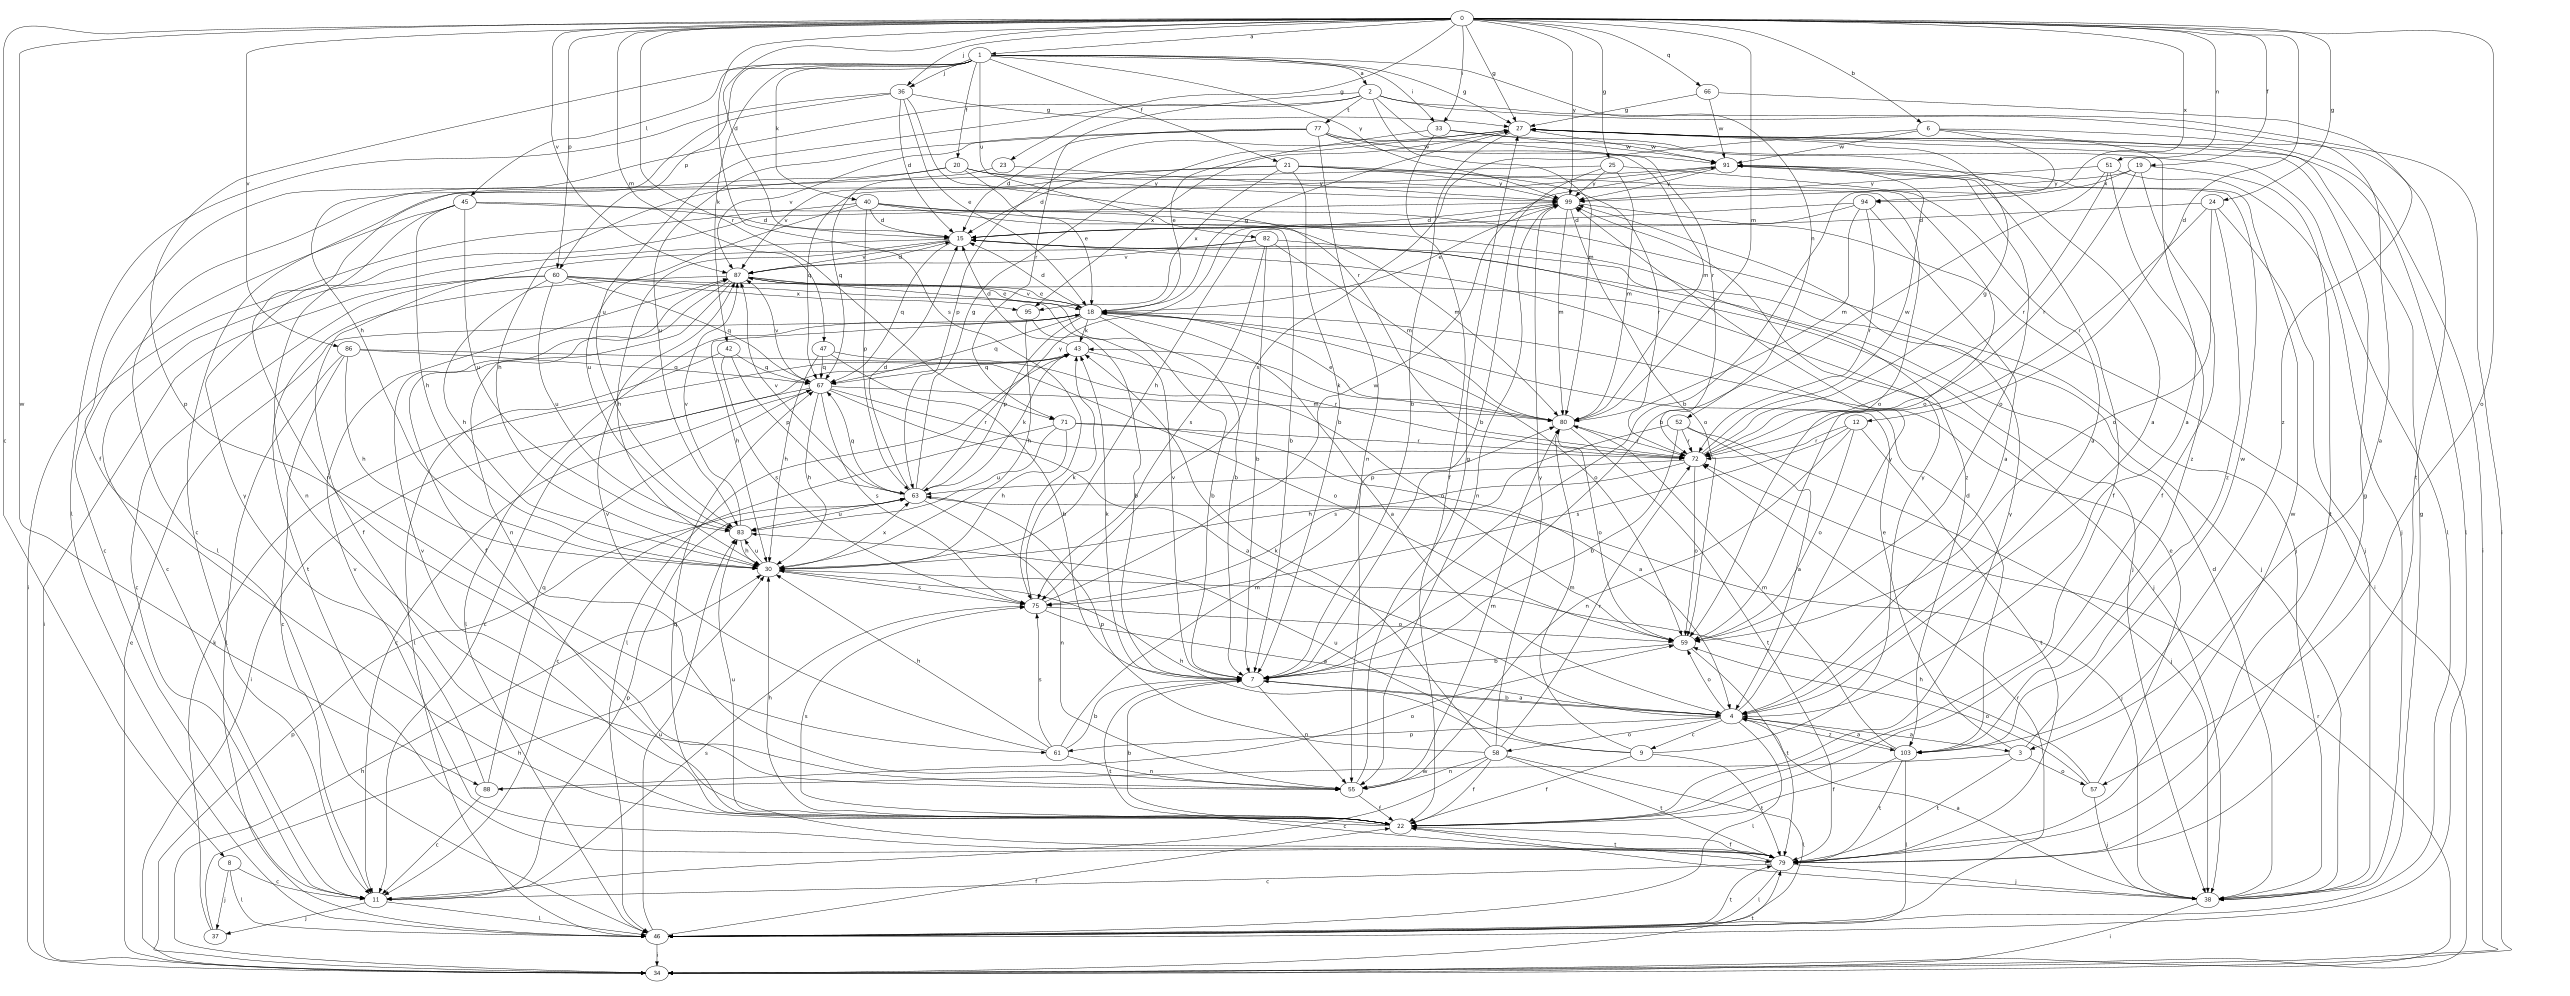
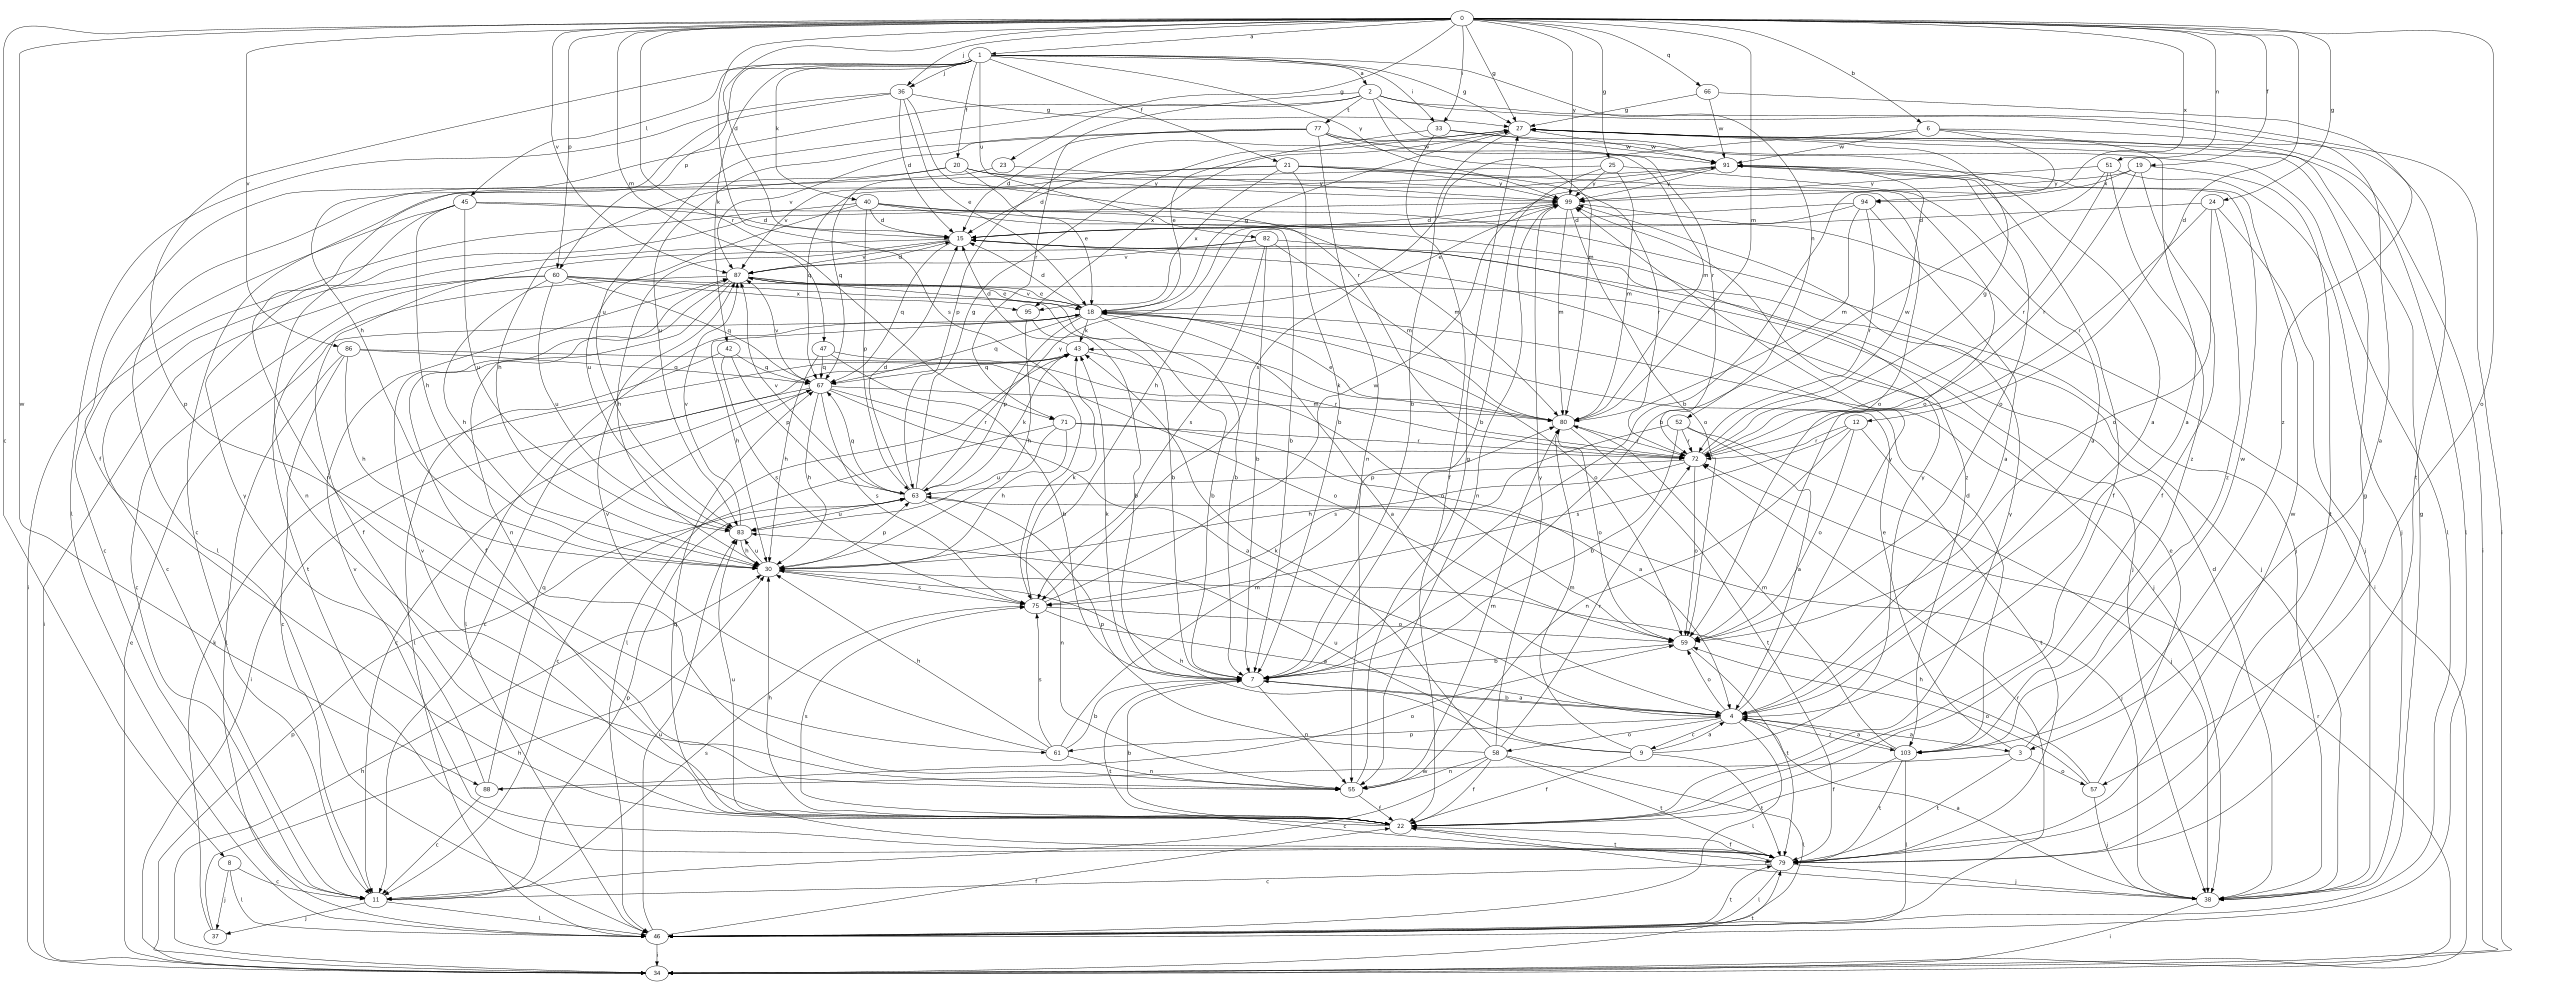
edge "60" -> "7": label "v" -> "b"
edge "30" -> "63": label "x" -> "p"
edge "9" -> "4": added, label "a"
